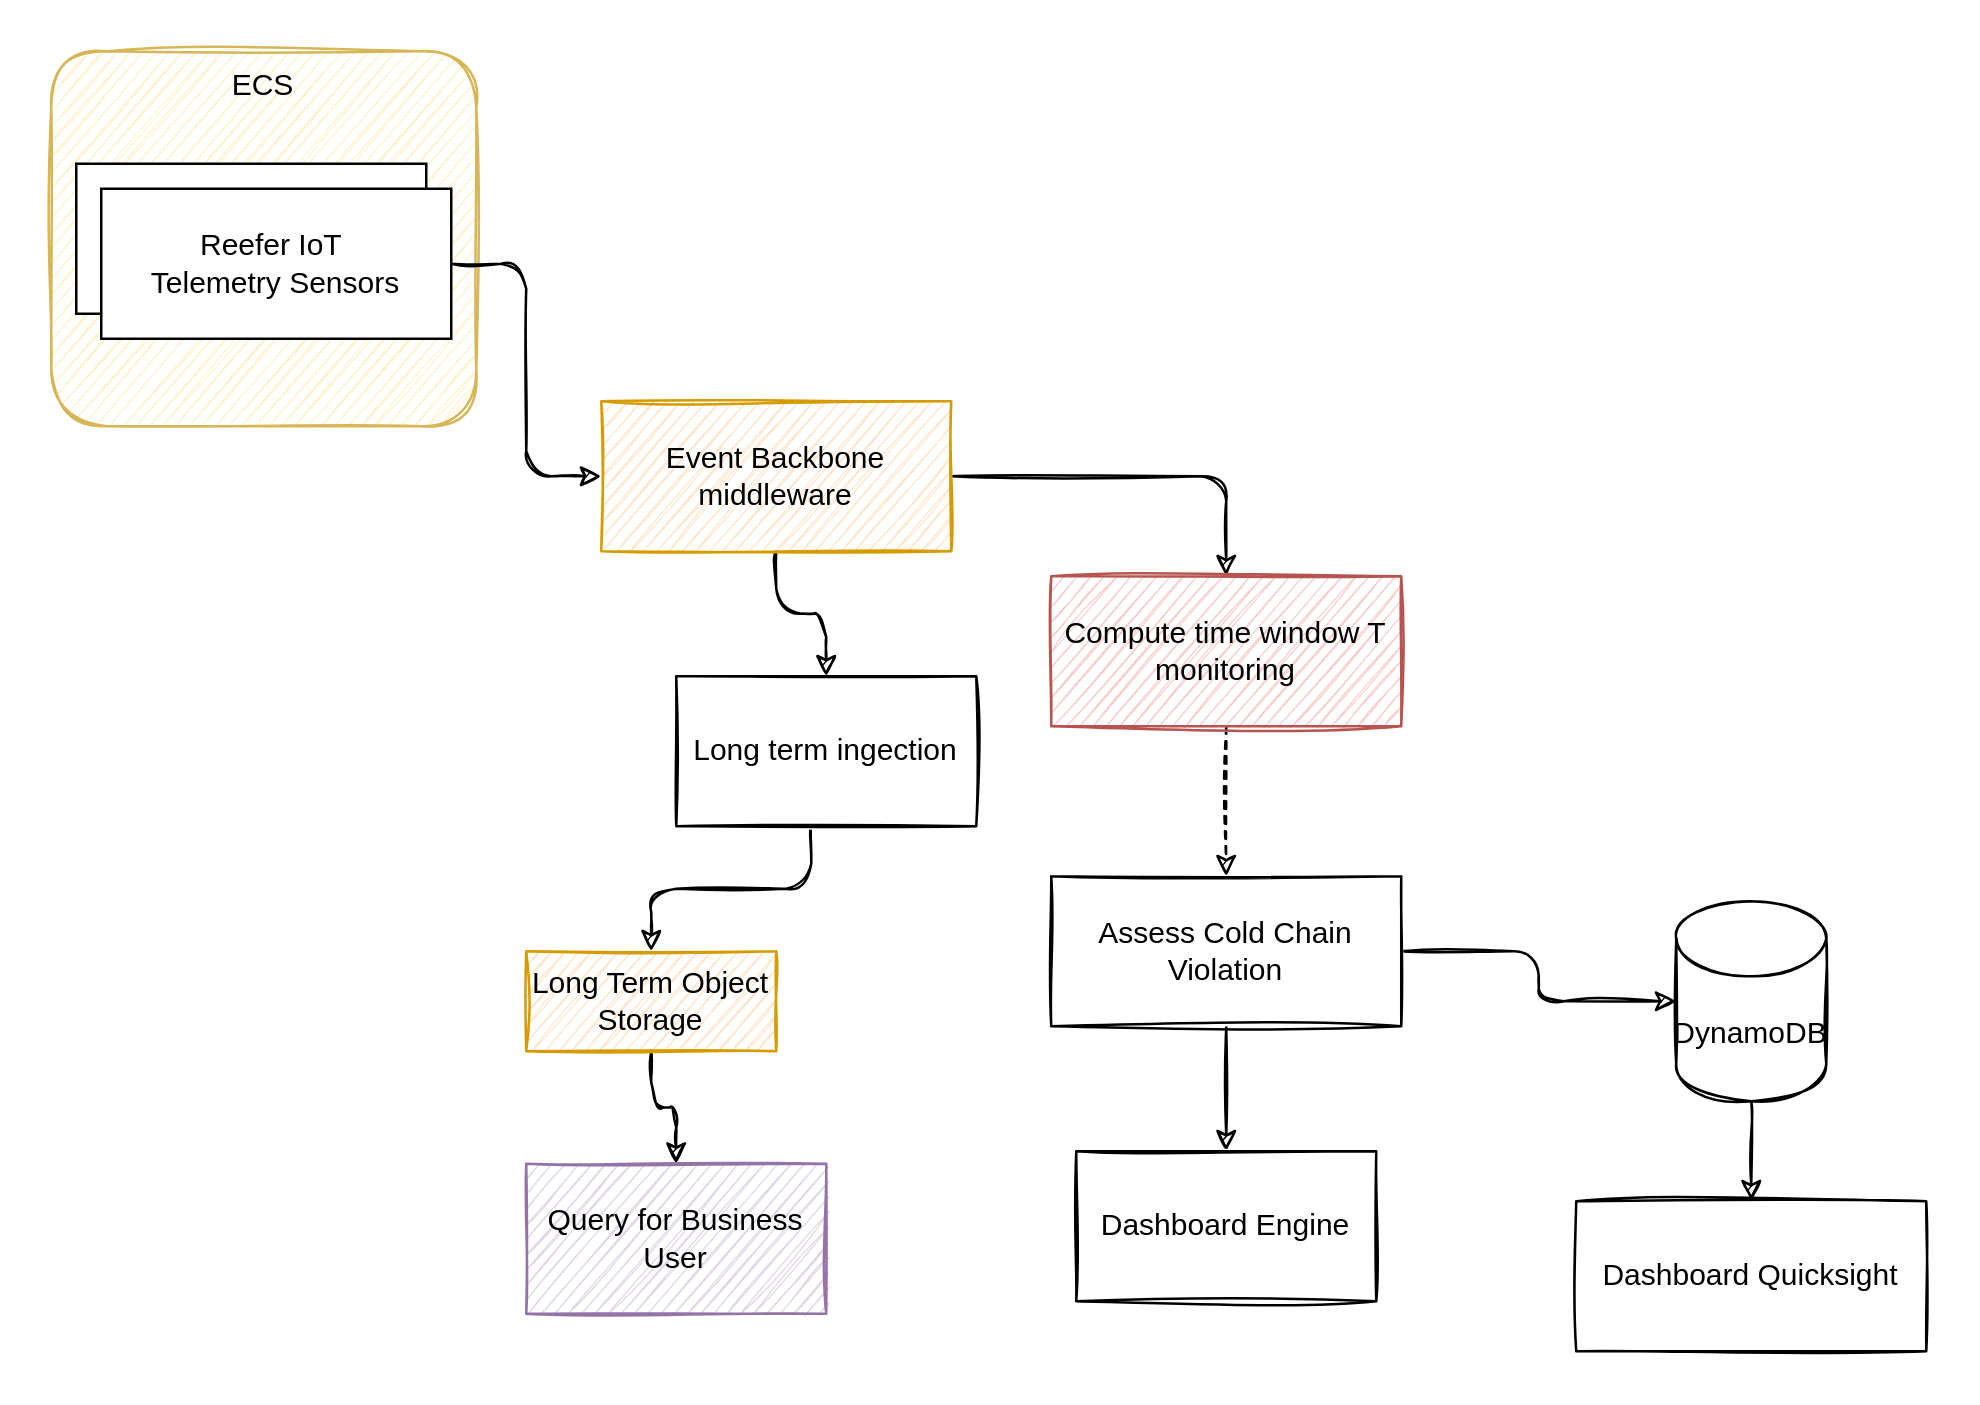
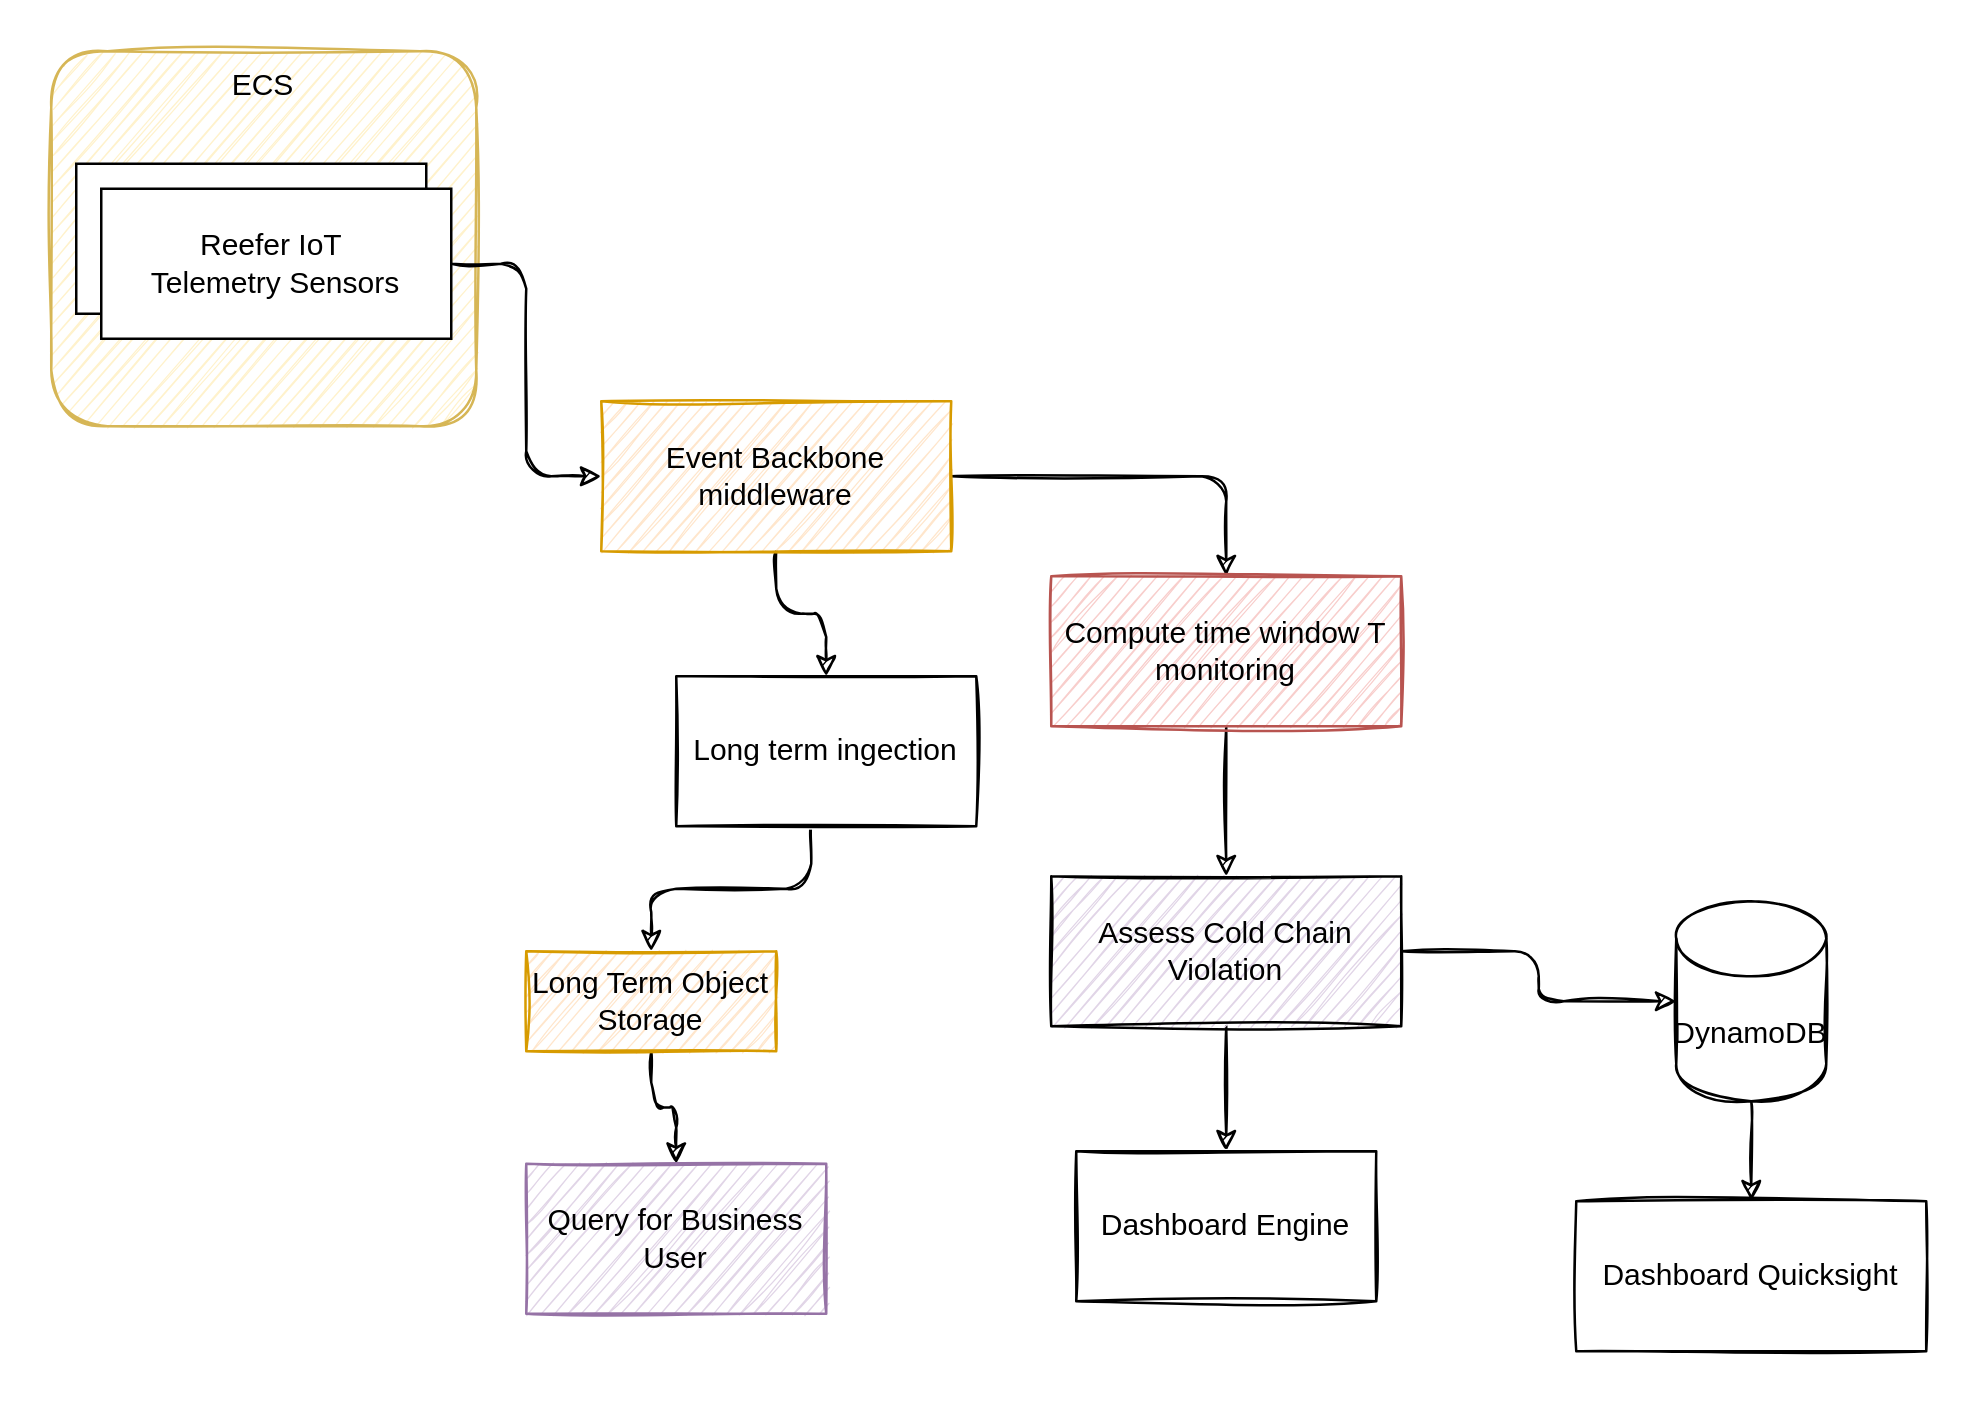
edge "Compute time window T monitoring" -> "Assess Cold Chain Violation": style dashed -> solid
node "Assess Cold Chain Violation": fillcolor #ffffff -> #e1d5e7
